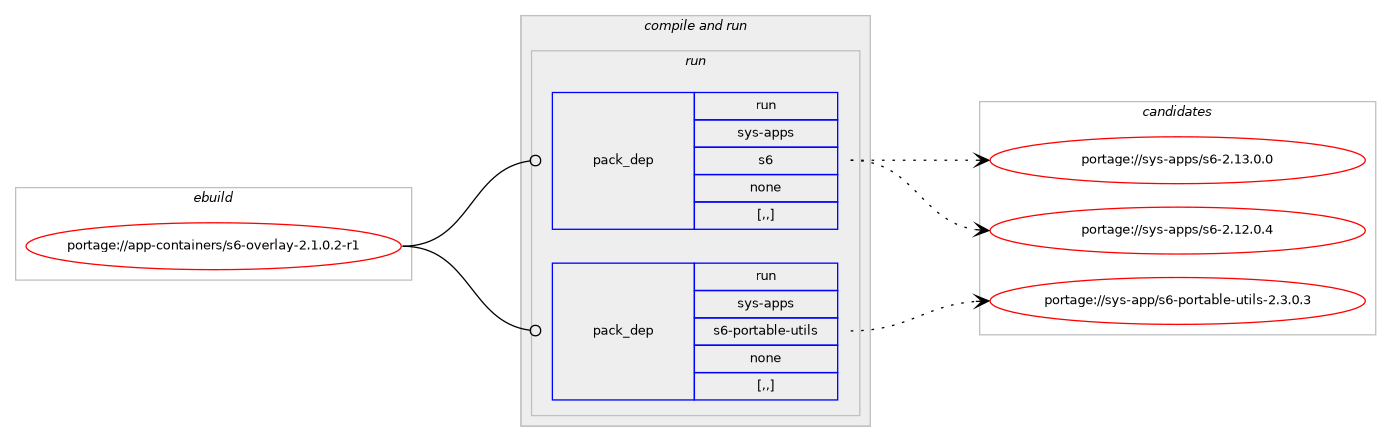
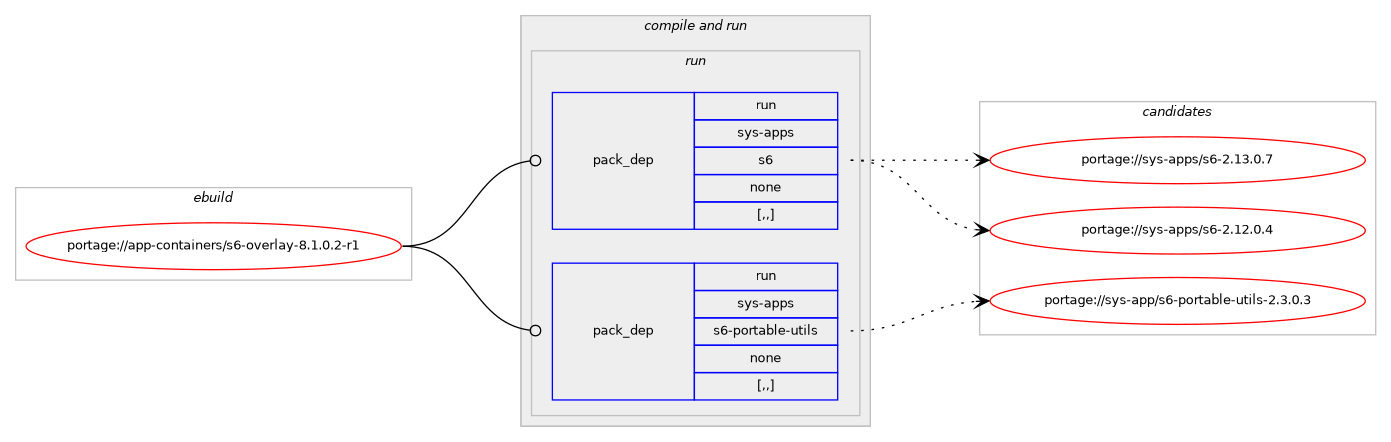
node "portage://sys-apps/s6-2.13.0.0": label "portage://sys-apps/s6-2.13.0.0" -> "portage://sys-apps/s6-2.13.0.7"
node "portage://app-containers/s6-overlay-2.1.0.2-r1": label "portage://app-containers/s6-overlay-2.1.0.2-r1" -> "portage://app-containers/s6-overlay-8.1.0.2-r1"
